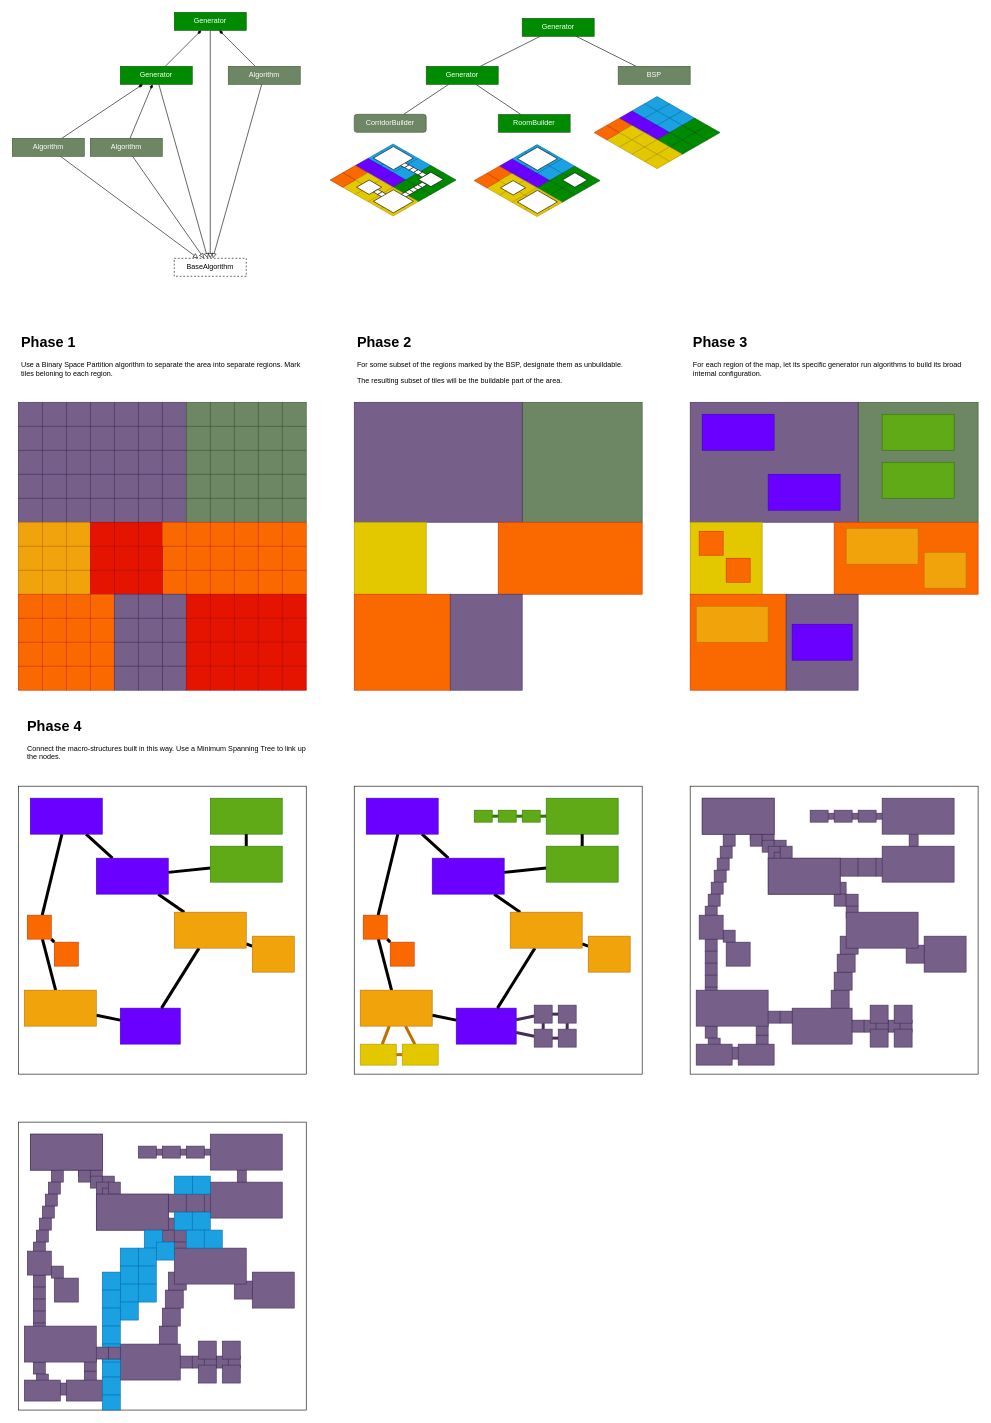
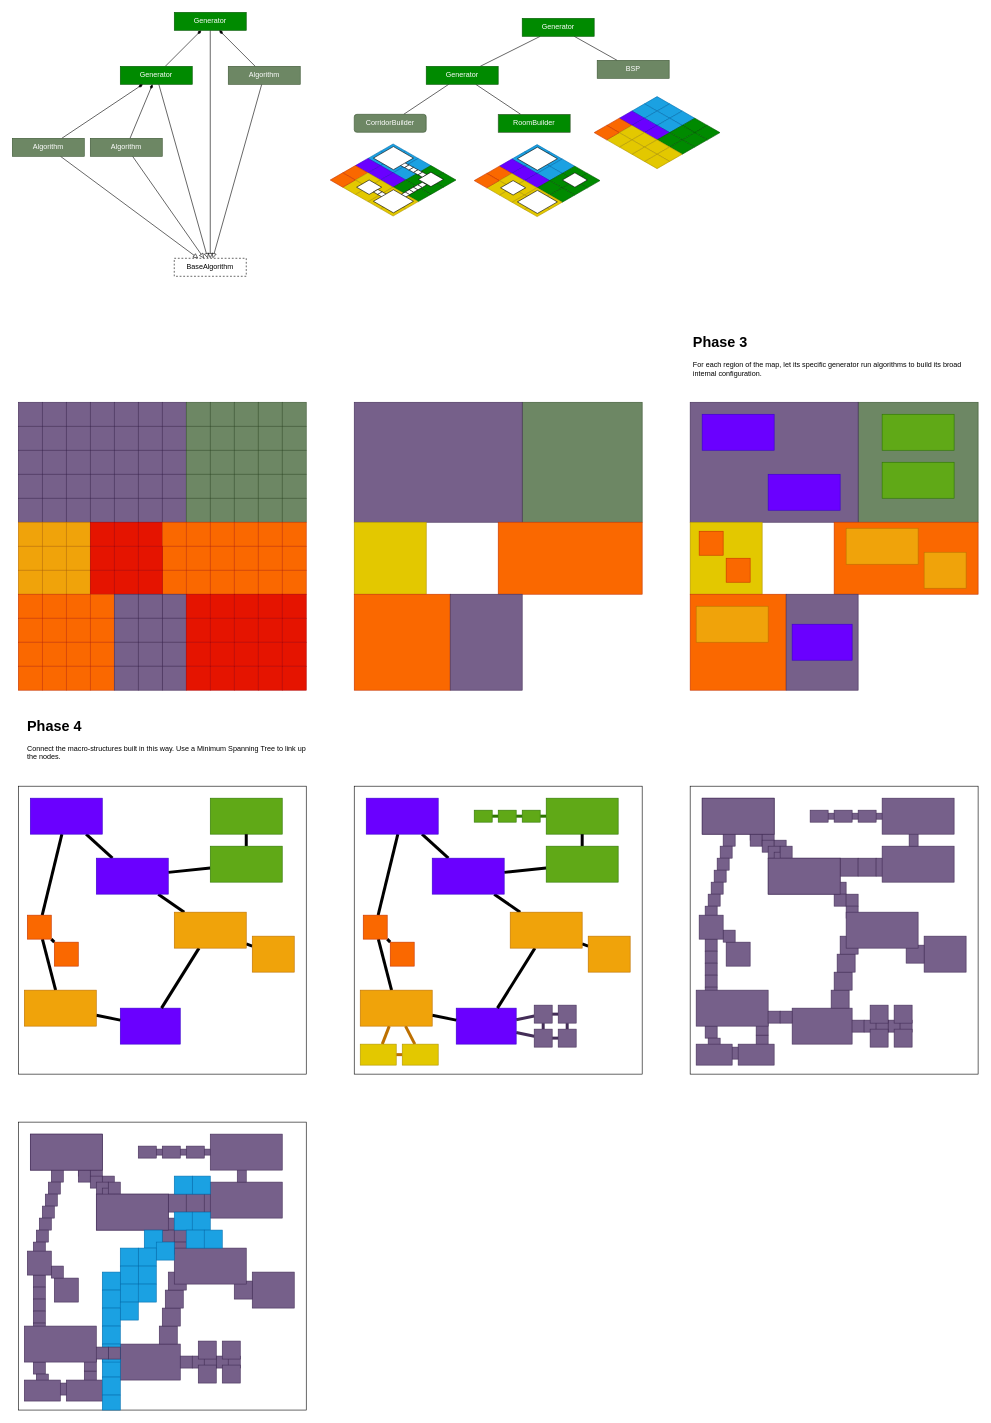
node "BSP": moved (654, 75) -> (633, 69)
node "Phase 1Use a Binary Space Partition algorithm to separate the area into separate regions. Mark tiles beloning to each region.": removed
node "Phase 2For some subset of the regions marked by the BSP, designate them as unbuildable. The resulting subset of tiles will be the buildable part of the area.": removed
